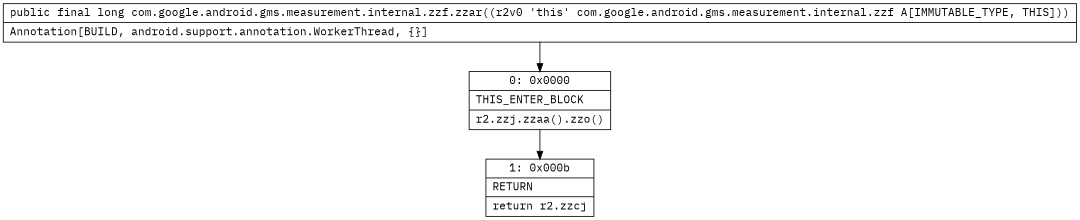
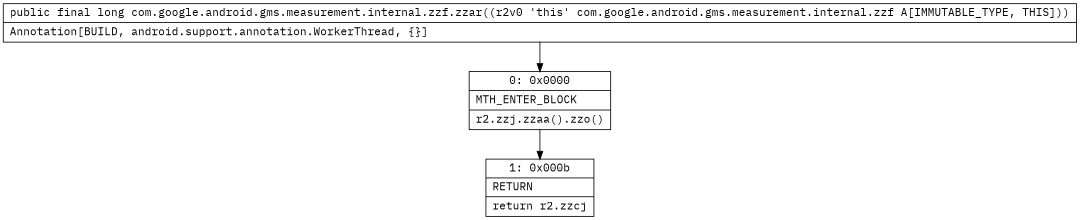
node "0: 0x0000": text "THIS_ENTER_BLOCK" -> "MTH_ENTER_BLOCK"
